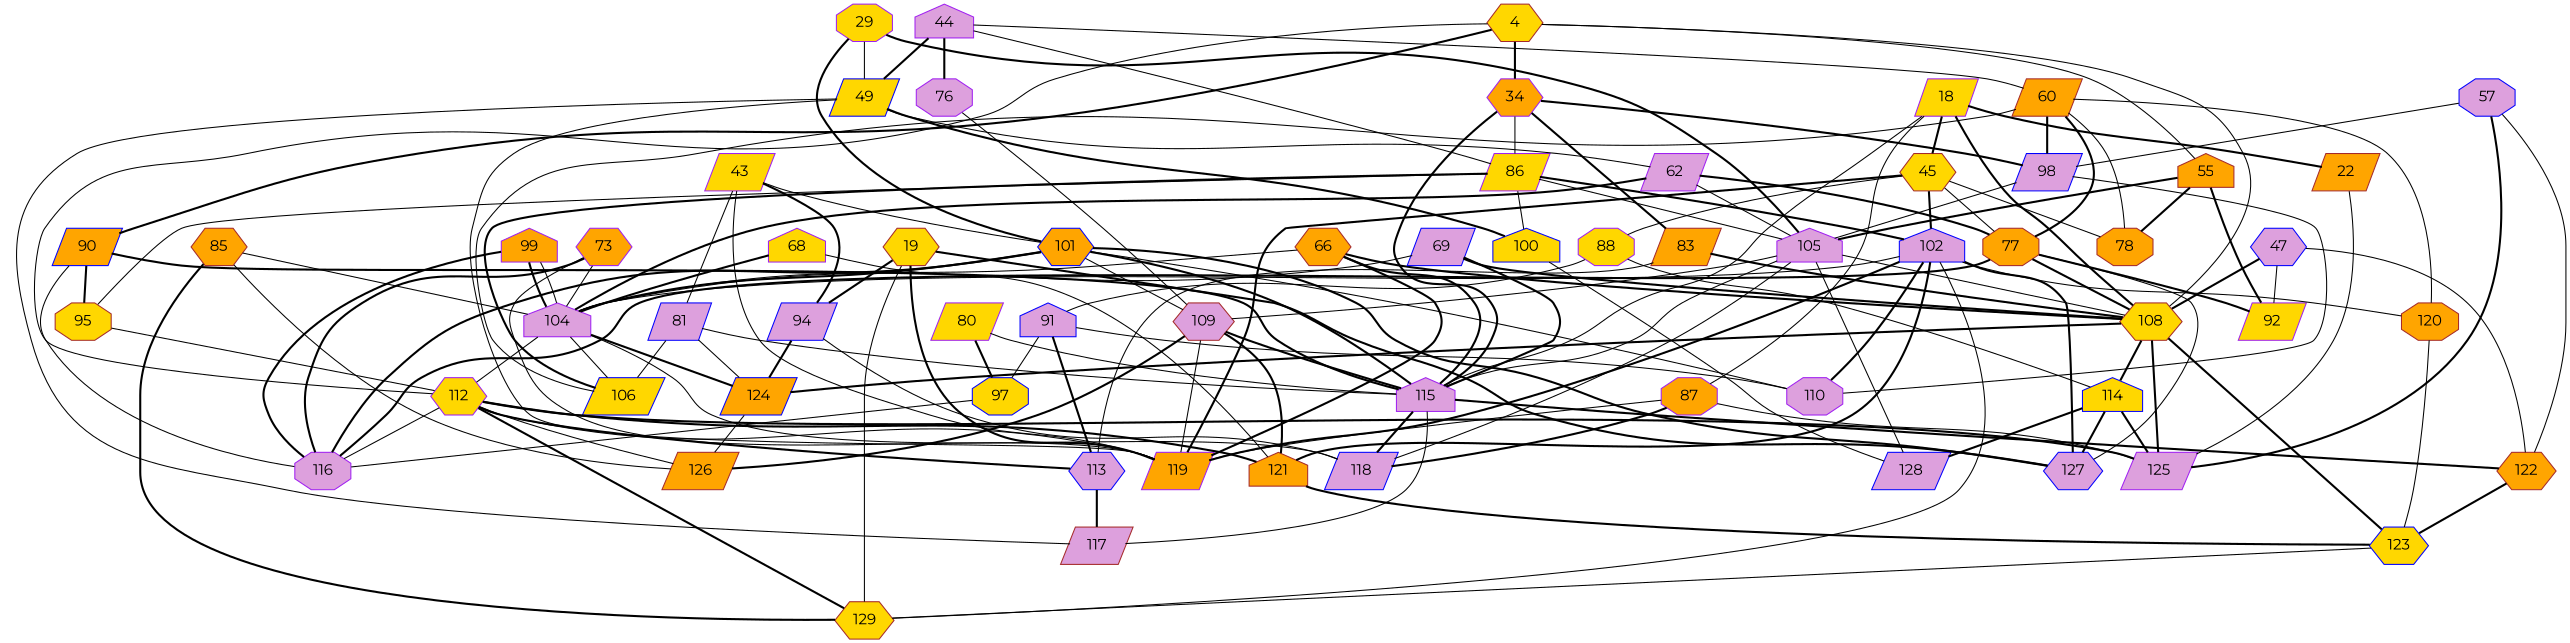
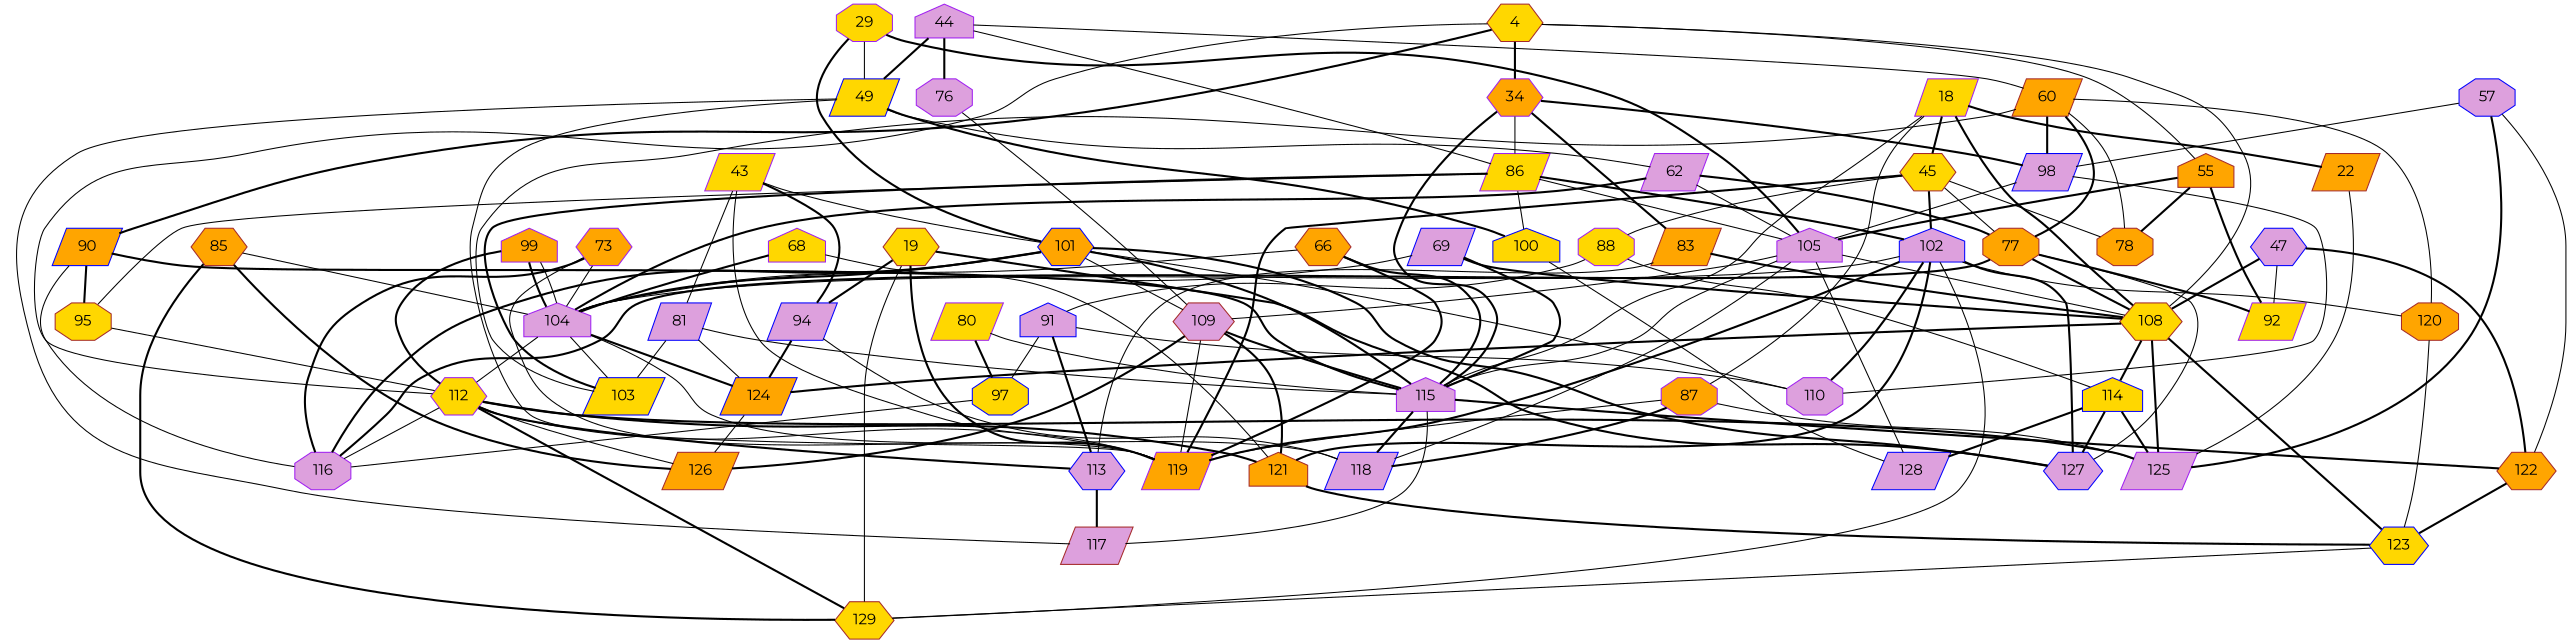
edge "66" -- "108": removed
edge "47" -- "122": style solid -> bold
edge "99" -- "116": now "99" -- "112"
node "106": label "106" -> "103"
edge "85" -- "126": style solid -> bold
